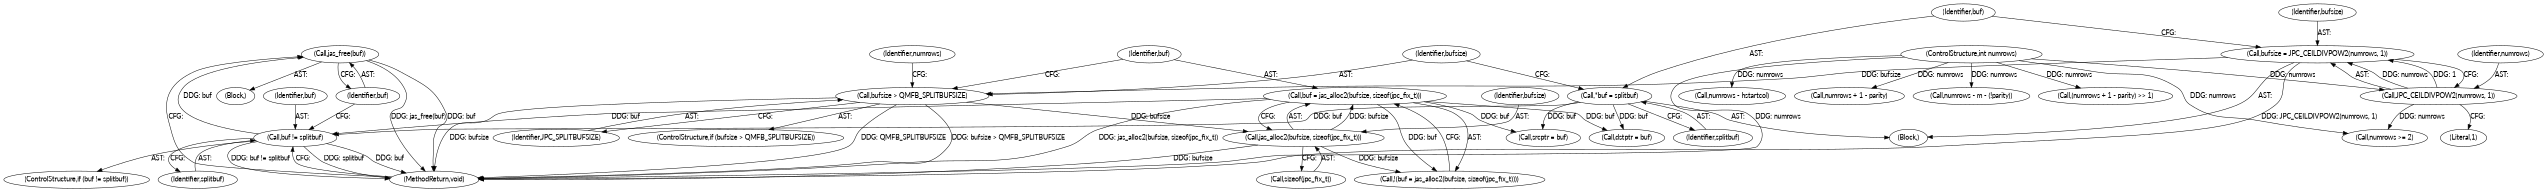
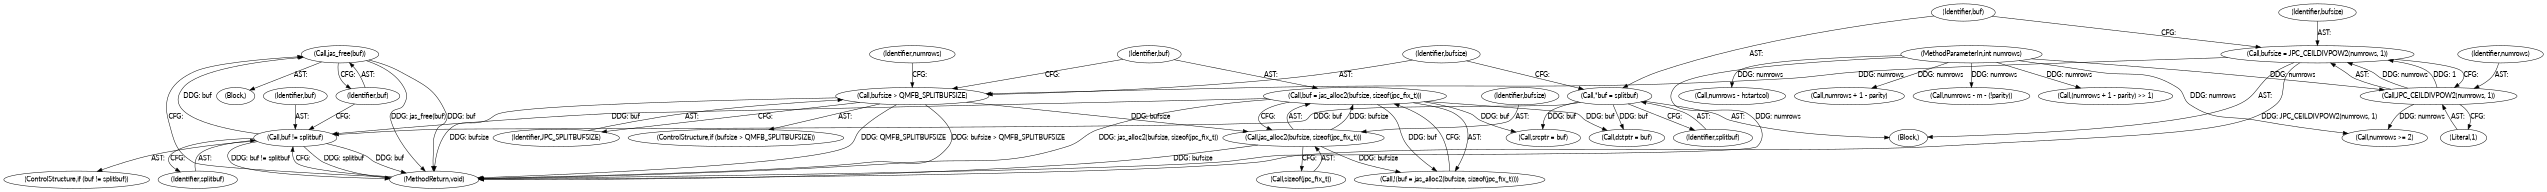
node "(ControlStructure,int numrows)": label "(ControlStructure,int numrows)" -> "(MethodParameterIn,int numrows)"
edge "(Call,bufsize = JPC_CEILDIVPOW2(numrows, 1))" -> "(Call,bufsize > QMFB_SPLITBUFSIZE)": label "DDG: bufsize" -> "DDG: numrows"
edge "(Literal,1)" -> "(Call,JPC_CEILDIVPOW2(numrows, 1))": added, label "AST:"
